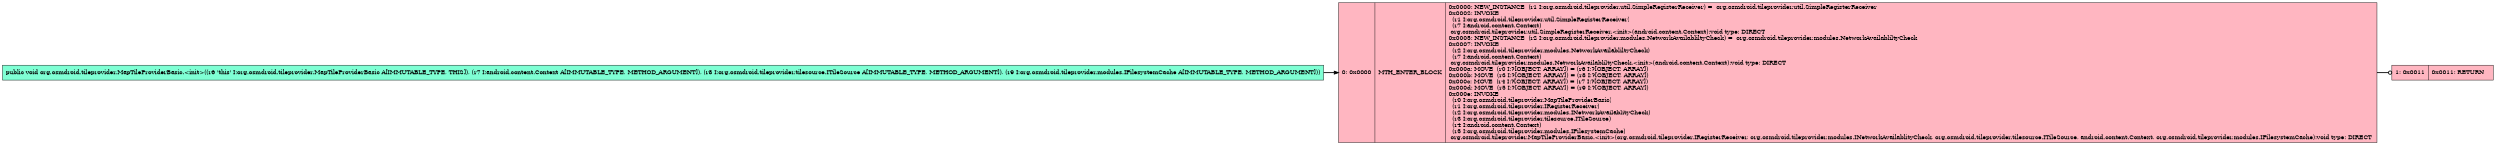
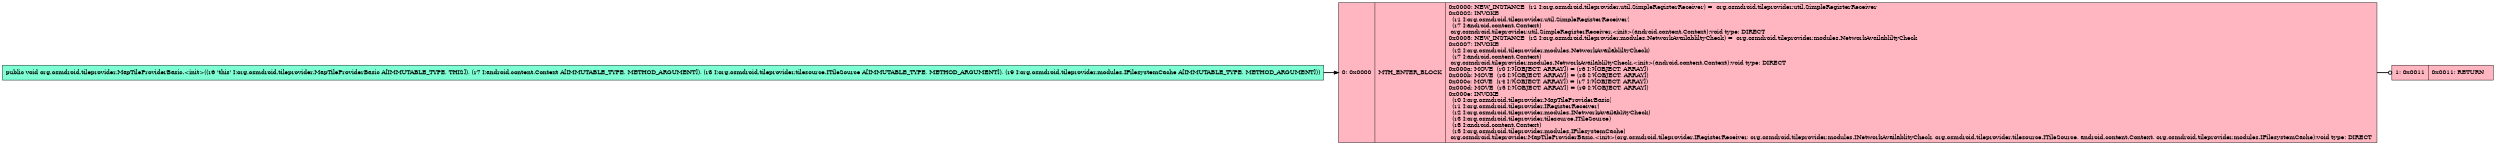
node "0: 0x0000": text "(r4 I:android.content.Context)" -> "(r8 I:android.content.Context)"
